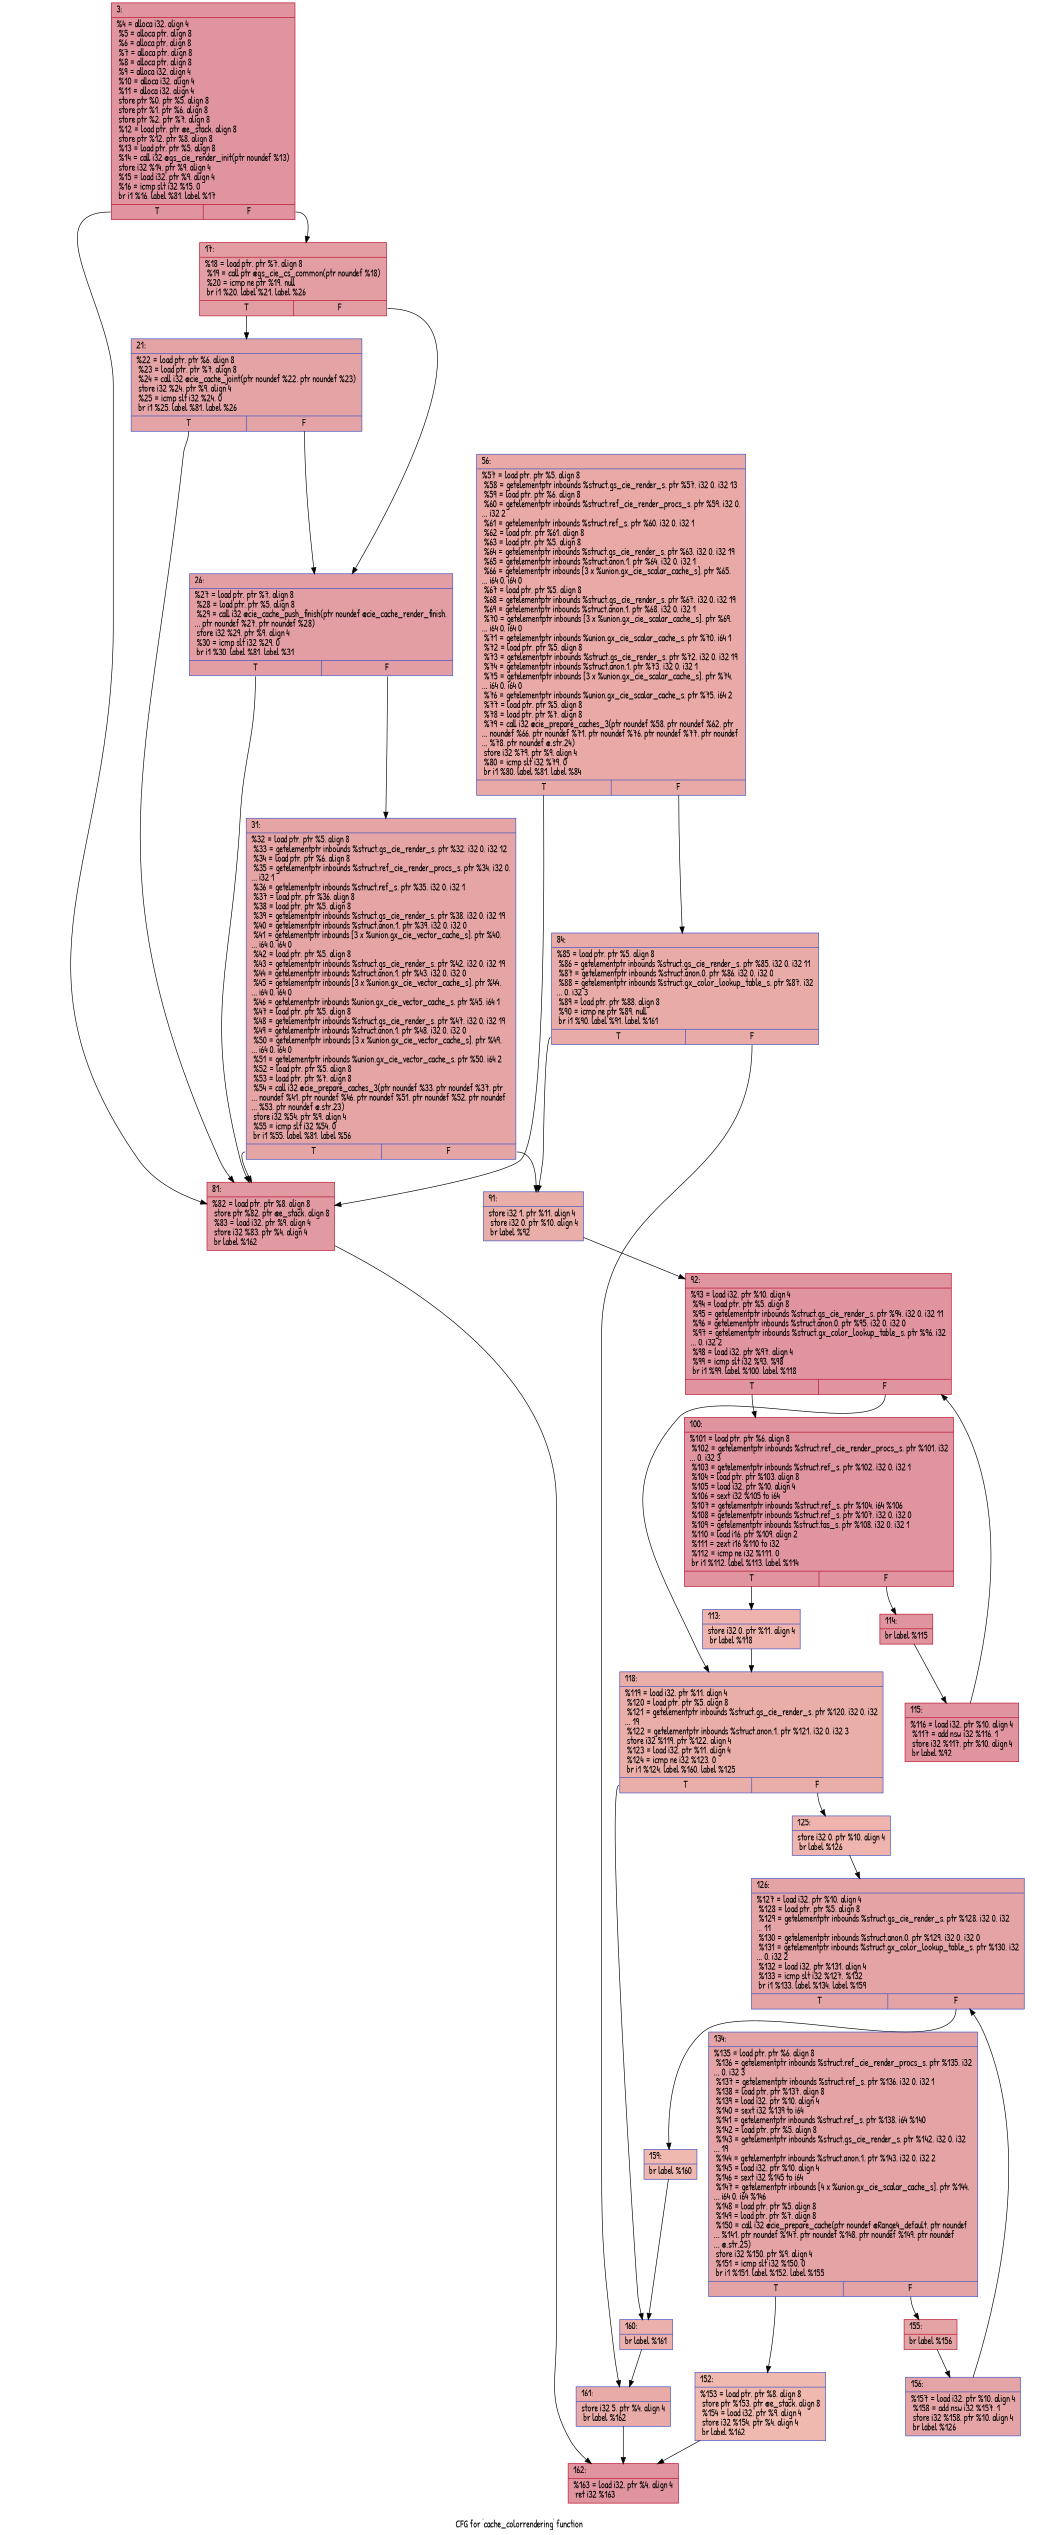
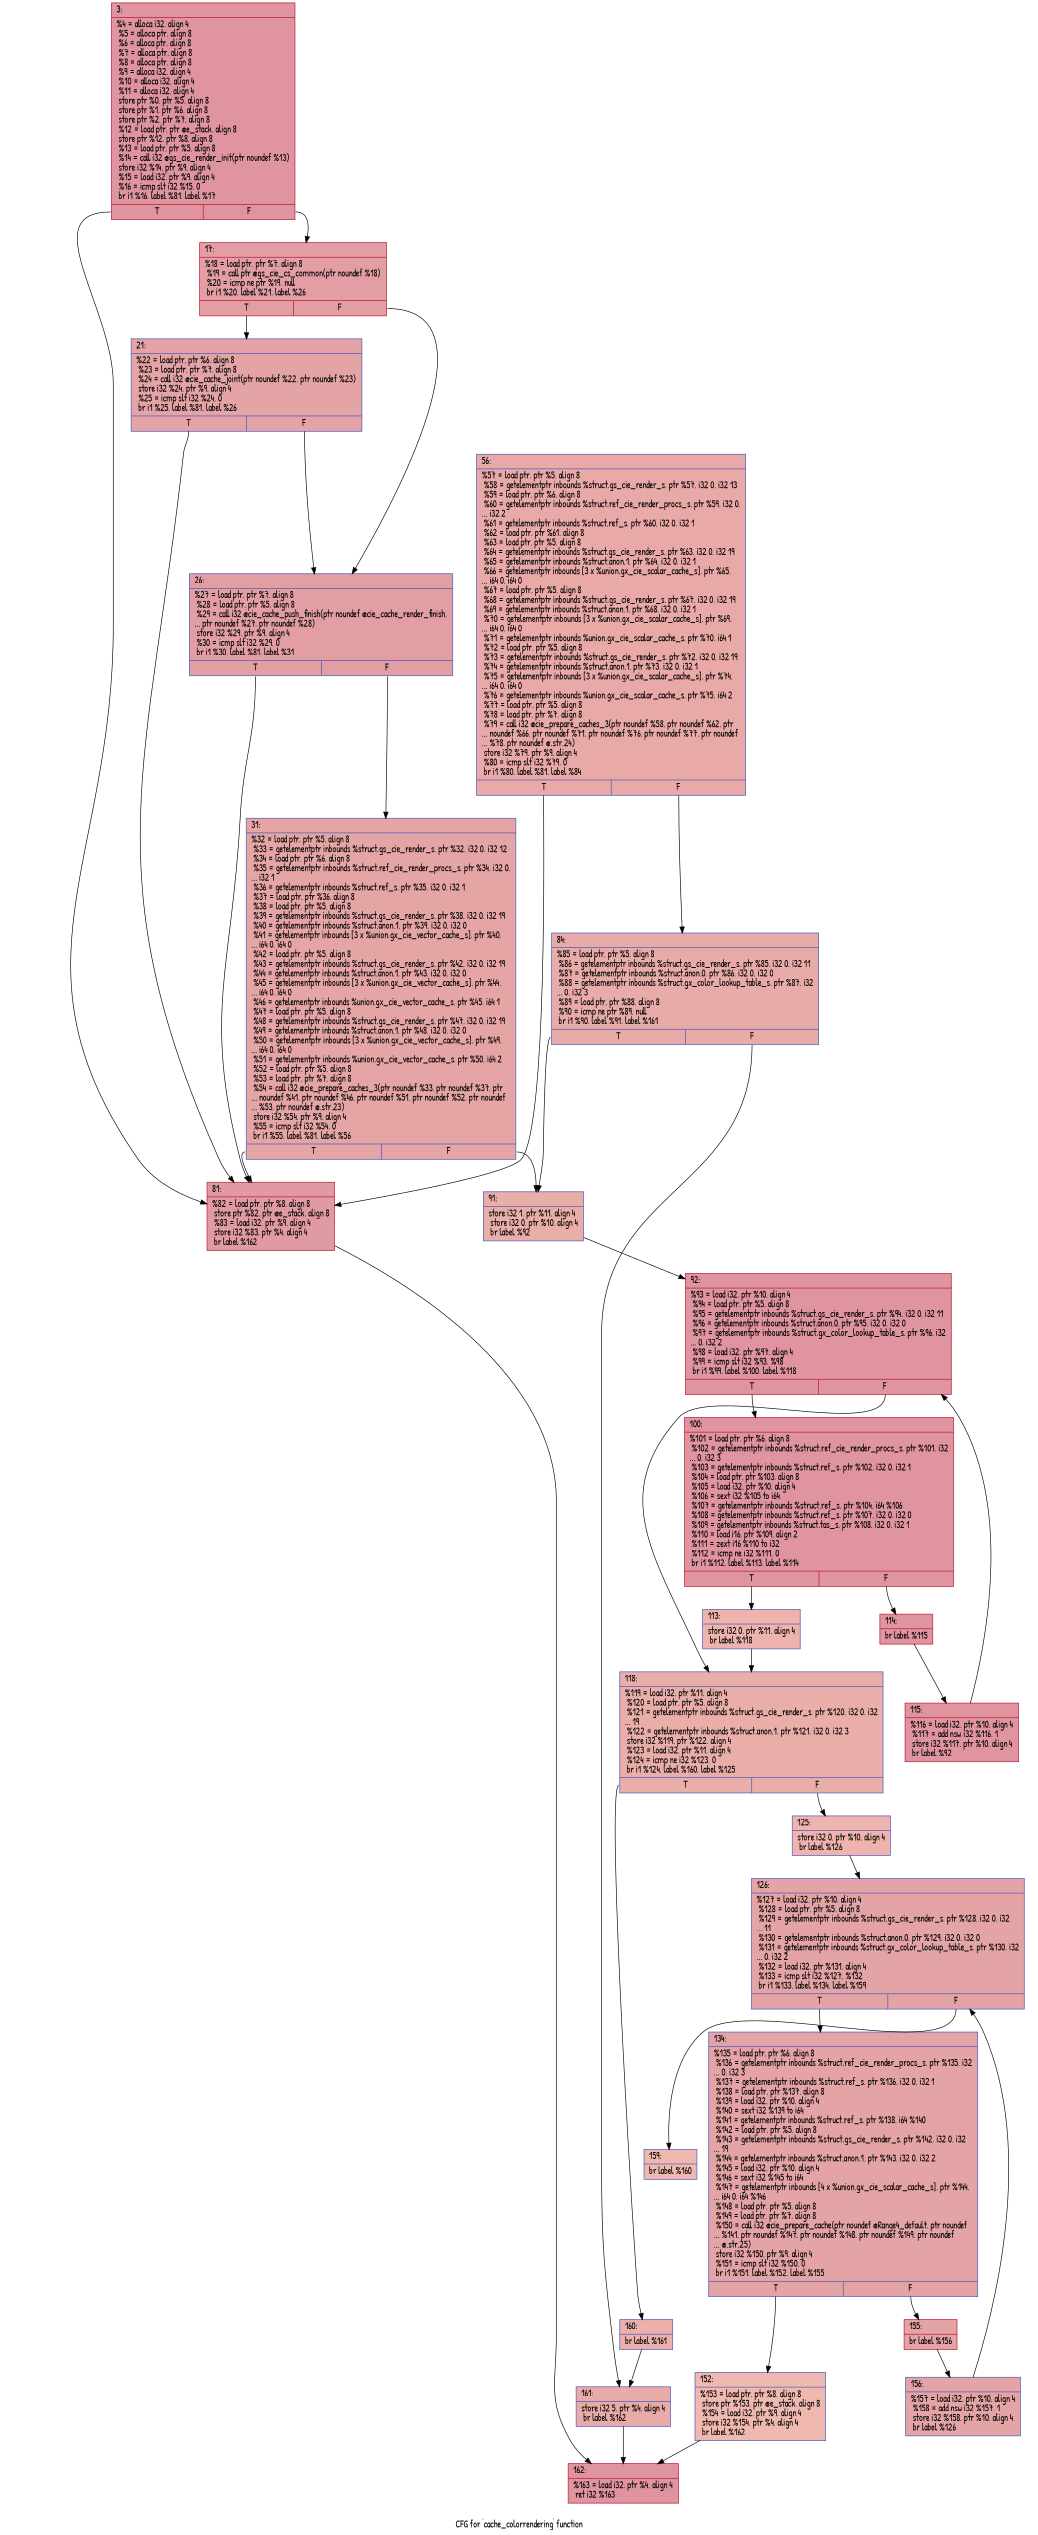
edge "126:" -> "134:": added
edge "159:" -> "160:": removed
